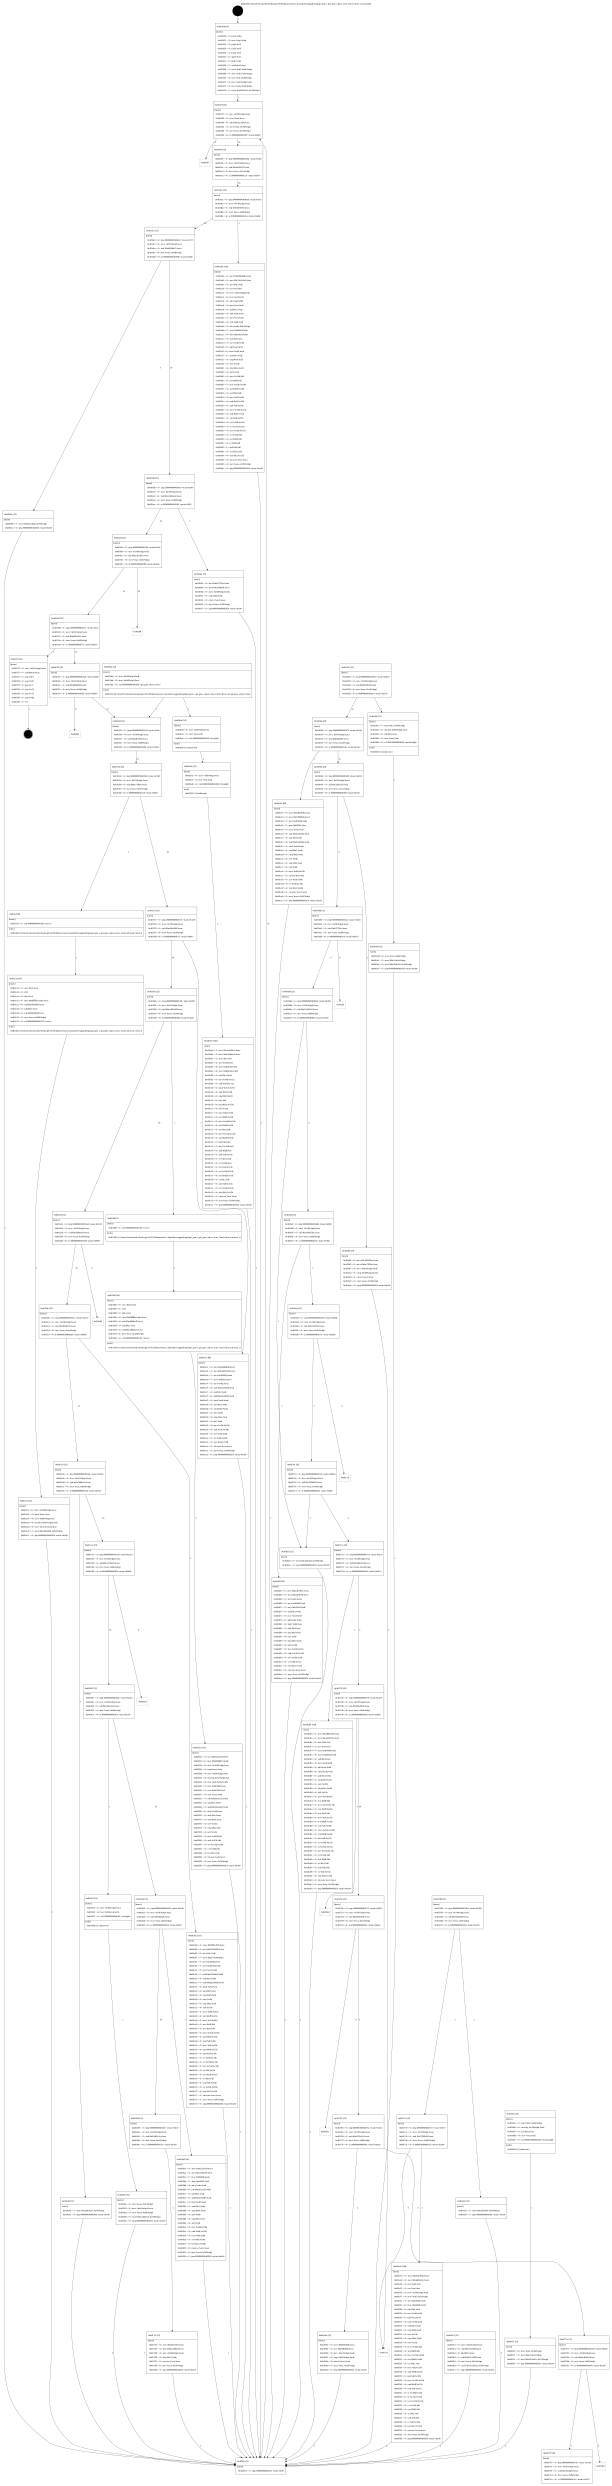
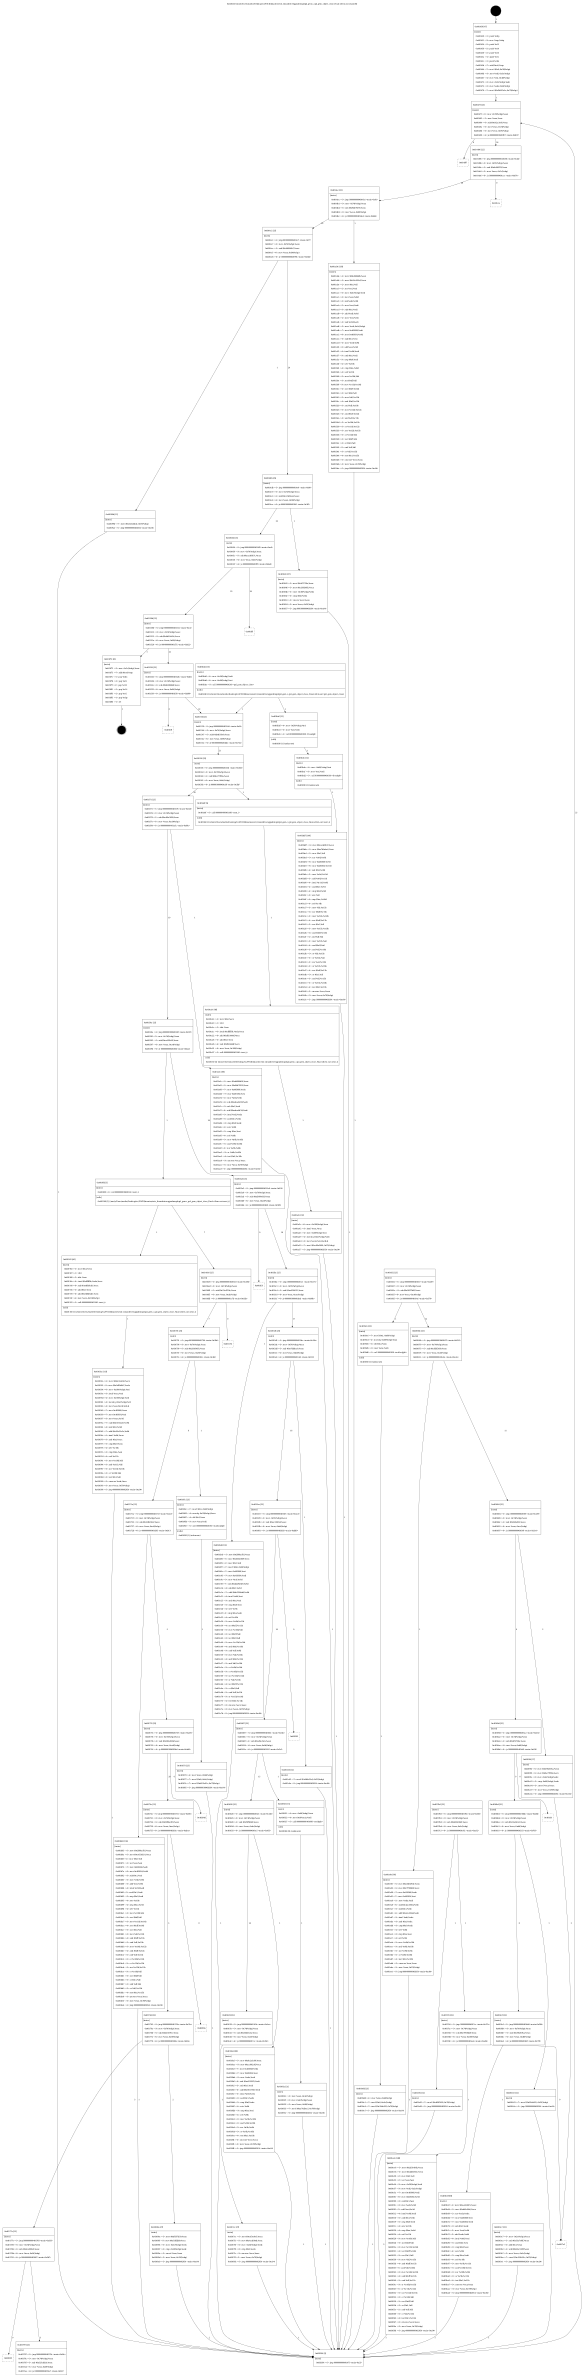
node "0x401cce": added
edge "0x4016cf [25]" -> "0x4016e8 [25]": now "0x4018fd [5]" -> "0x4016e8 [25]"
edge "0x401701 [25]" -> "0x401b53 [12]": now "0x401701 [25]" -> "0x40185c [23]"
